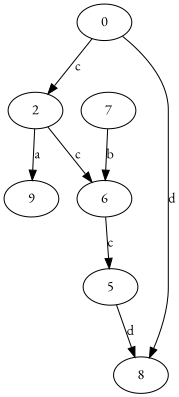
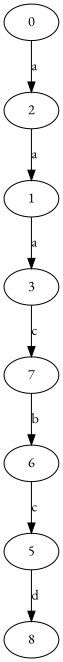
edge "0" -> "2": label "c" -> "a"
edge "2" -> "6": removed, label "c"
edge "0" -> "8": removed, label "d"
node "9": label "9" -> "1"
node "3": added
